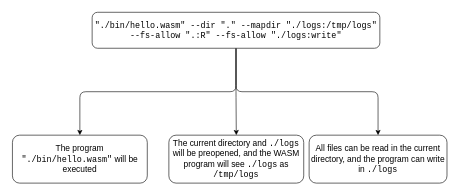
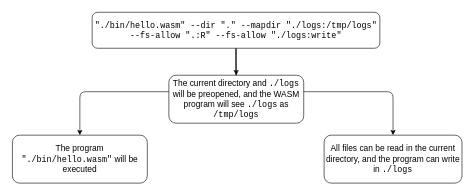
node "The current directory and ./logs will be preopened, and the WASM program will see ./logs as /tmp/logs": moved (236, 159) -> (236, 99)
node "All files can be read in the current directory, and the program can write in ./logs": moved (378, 159) -> (393, 159)
